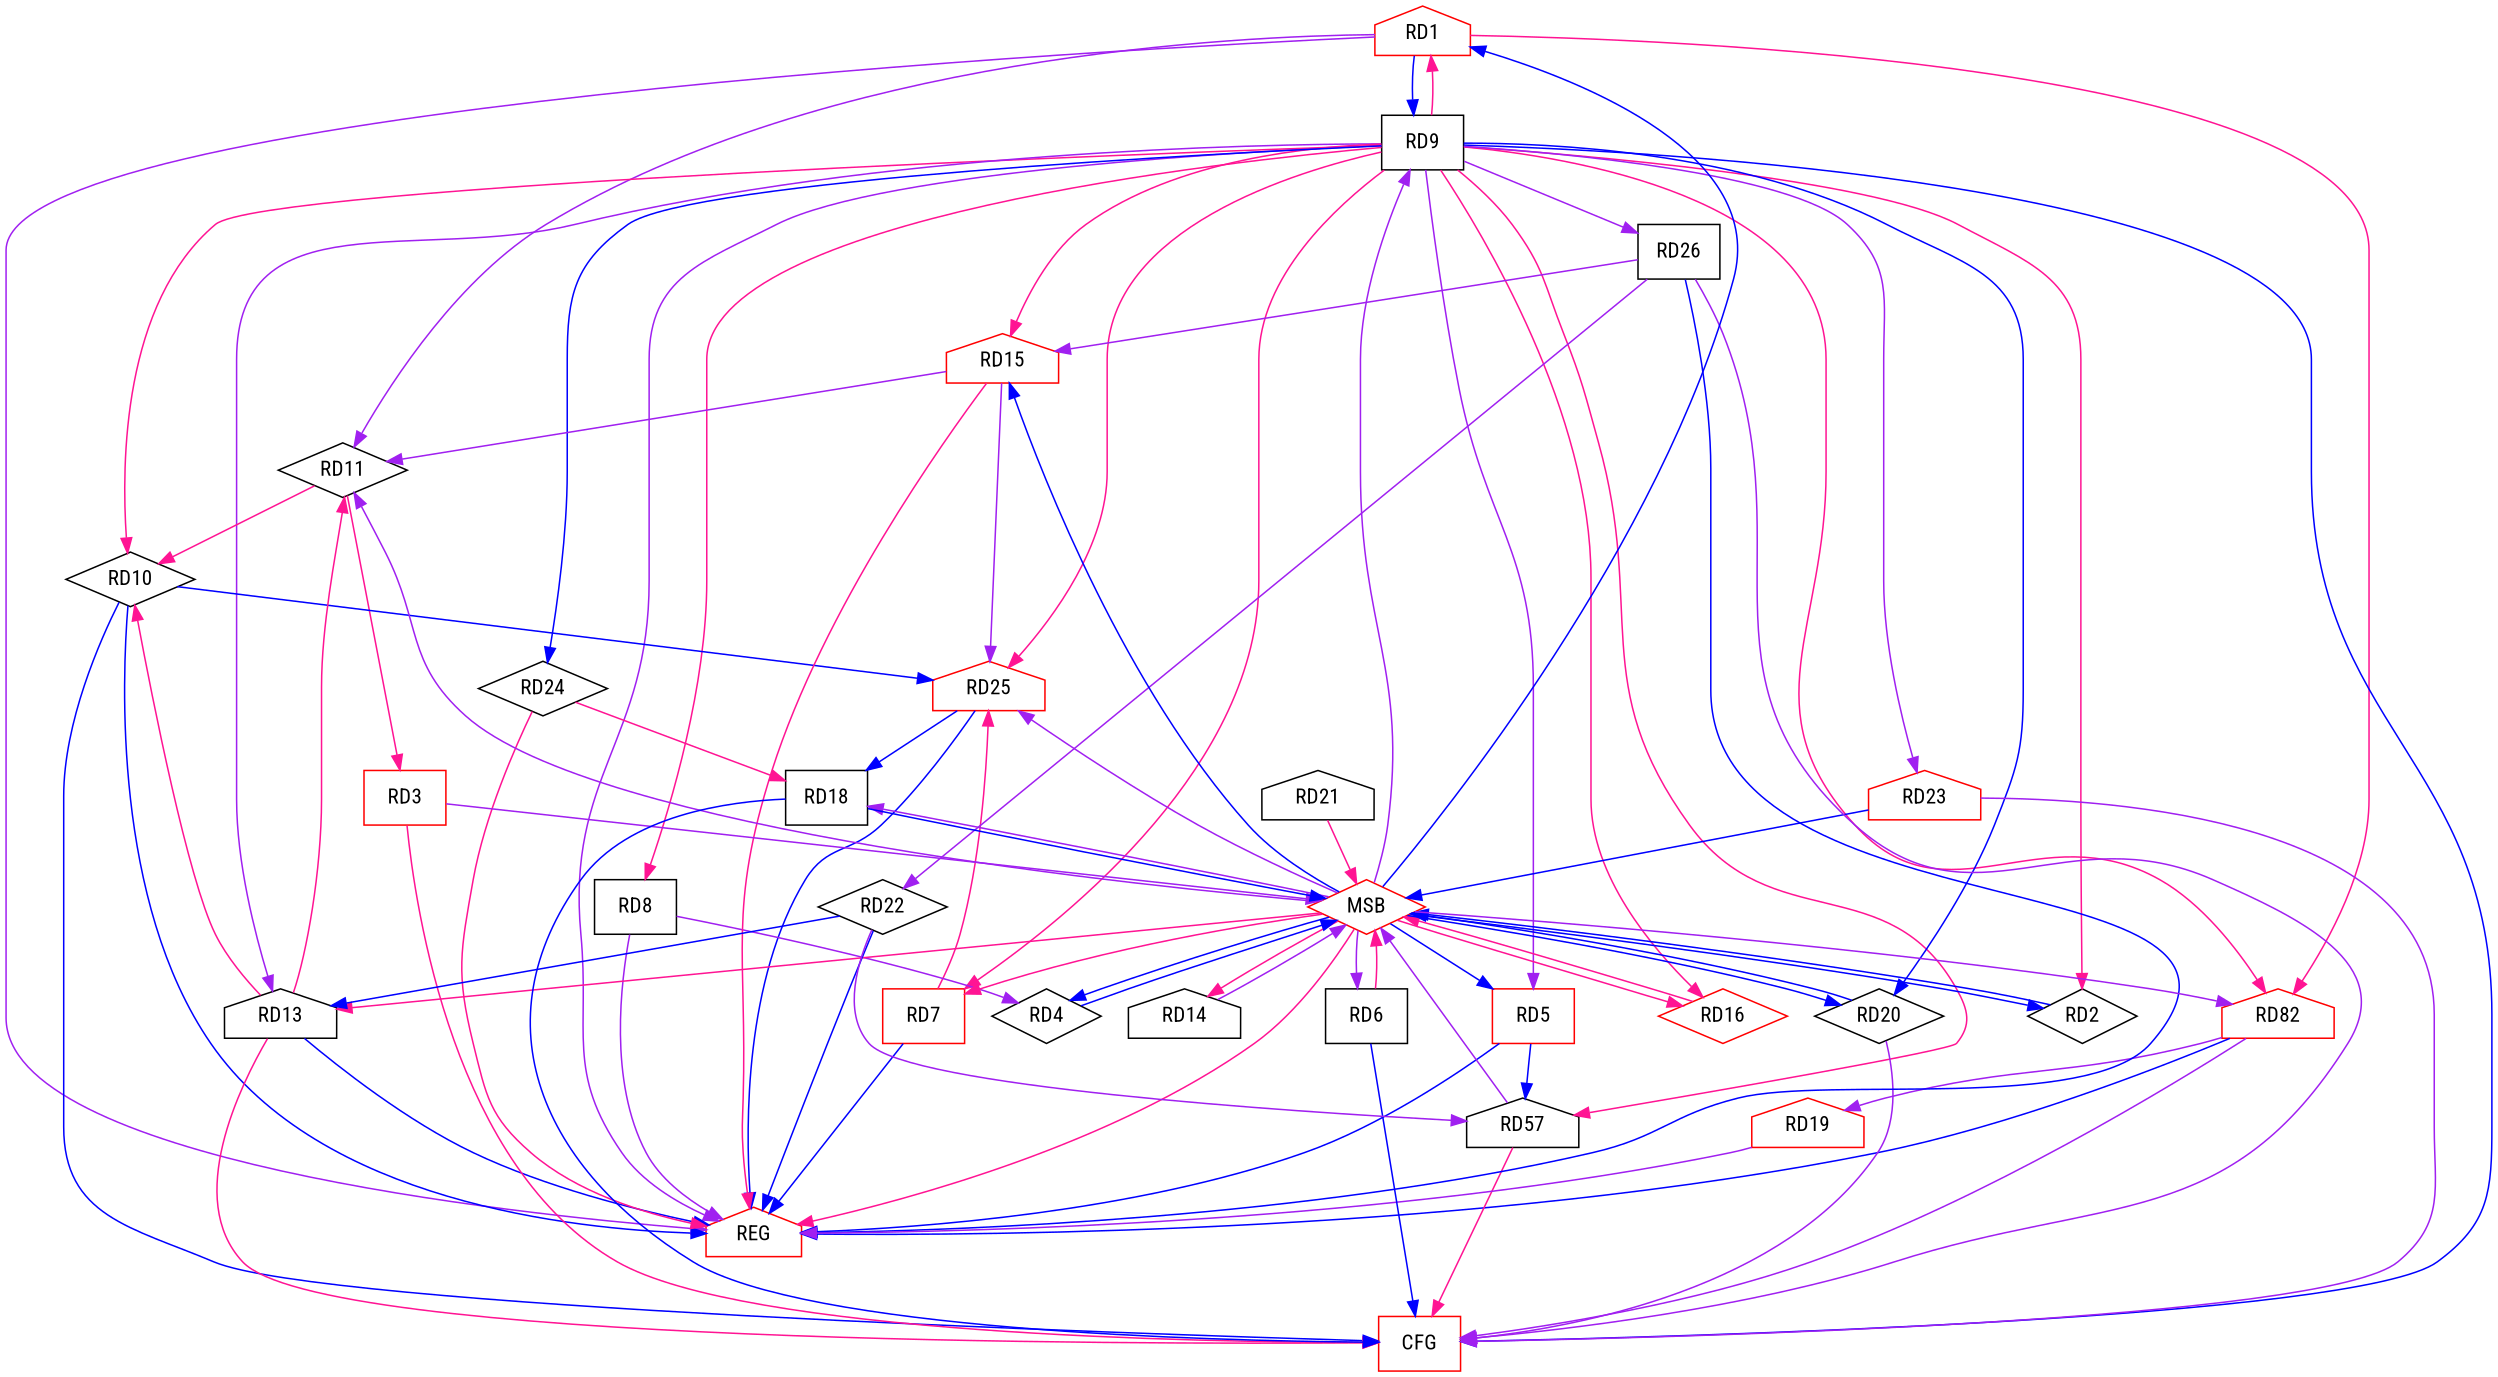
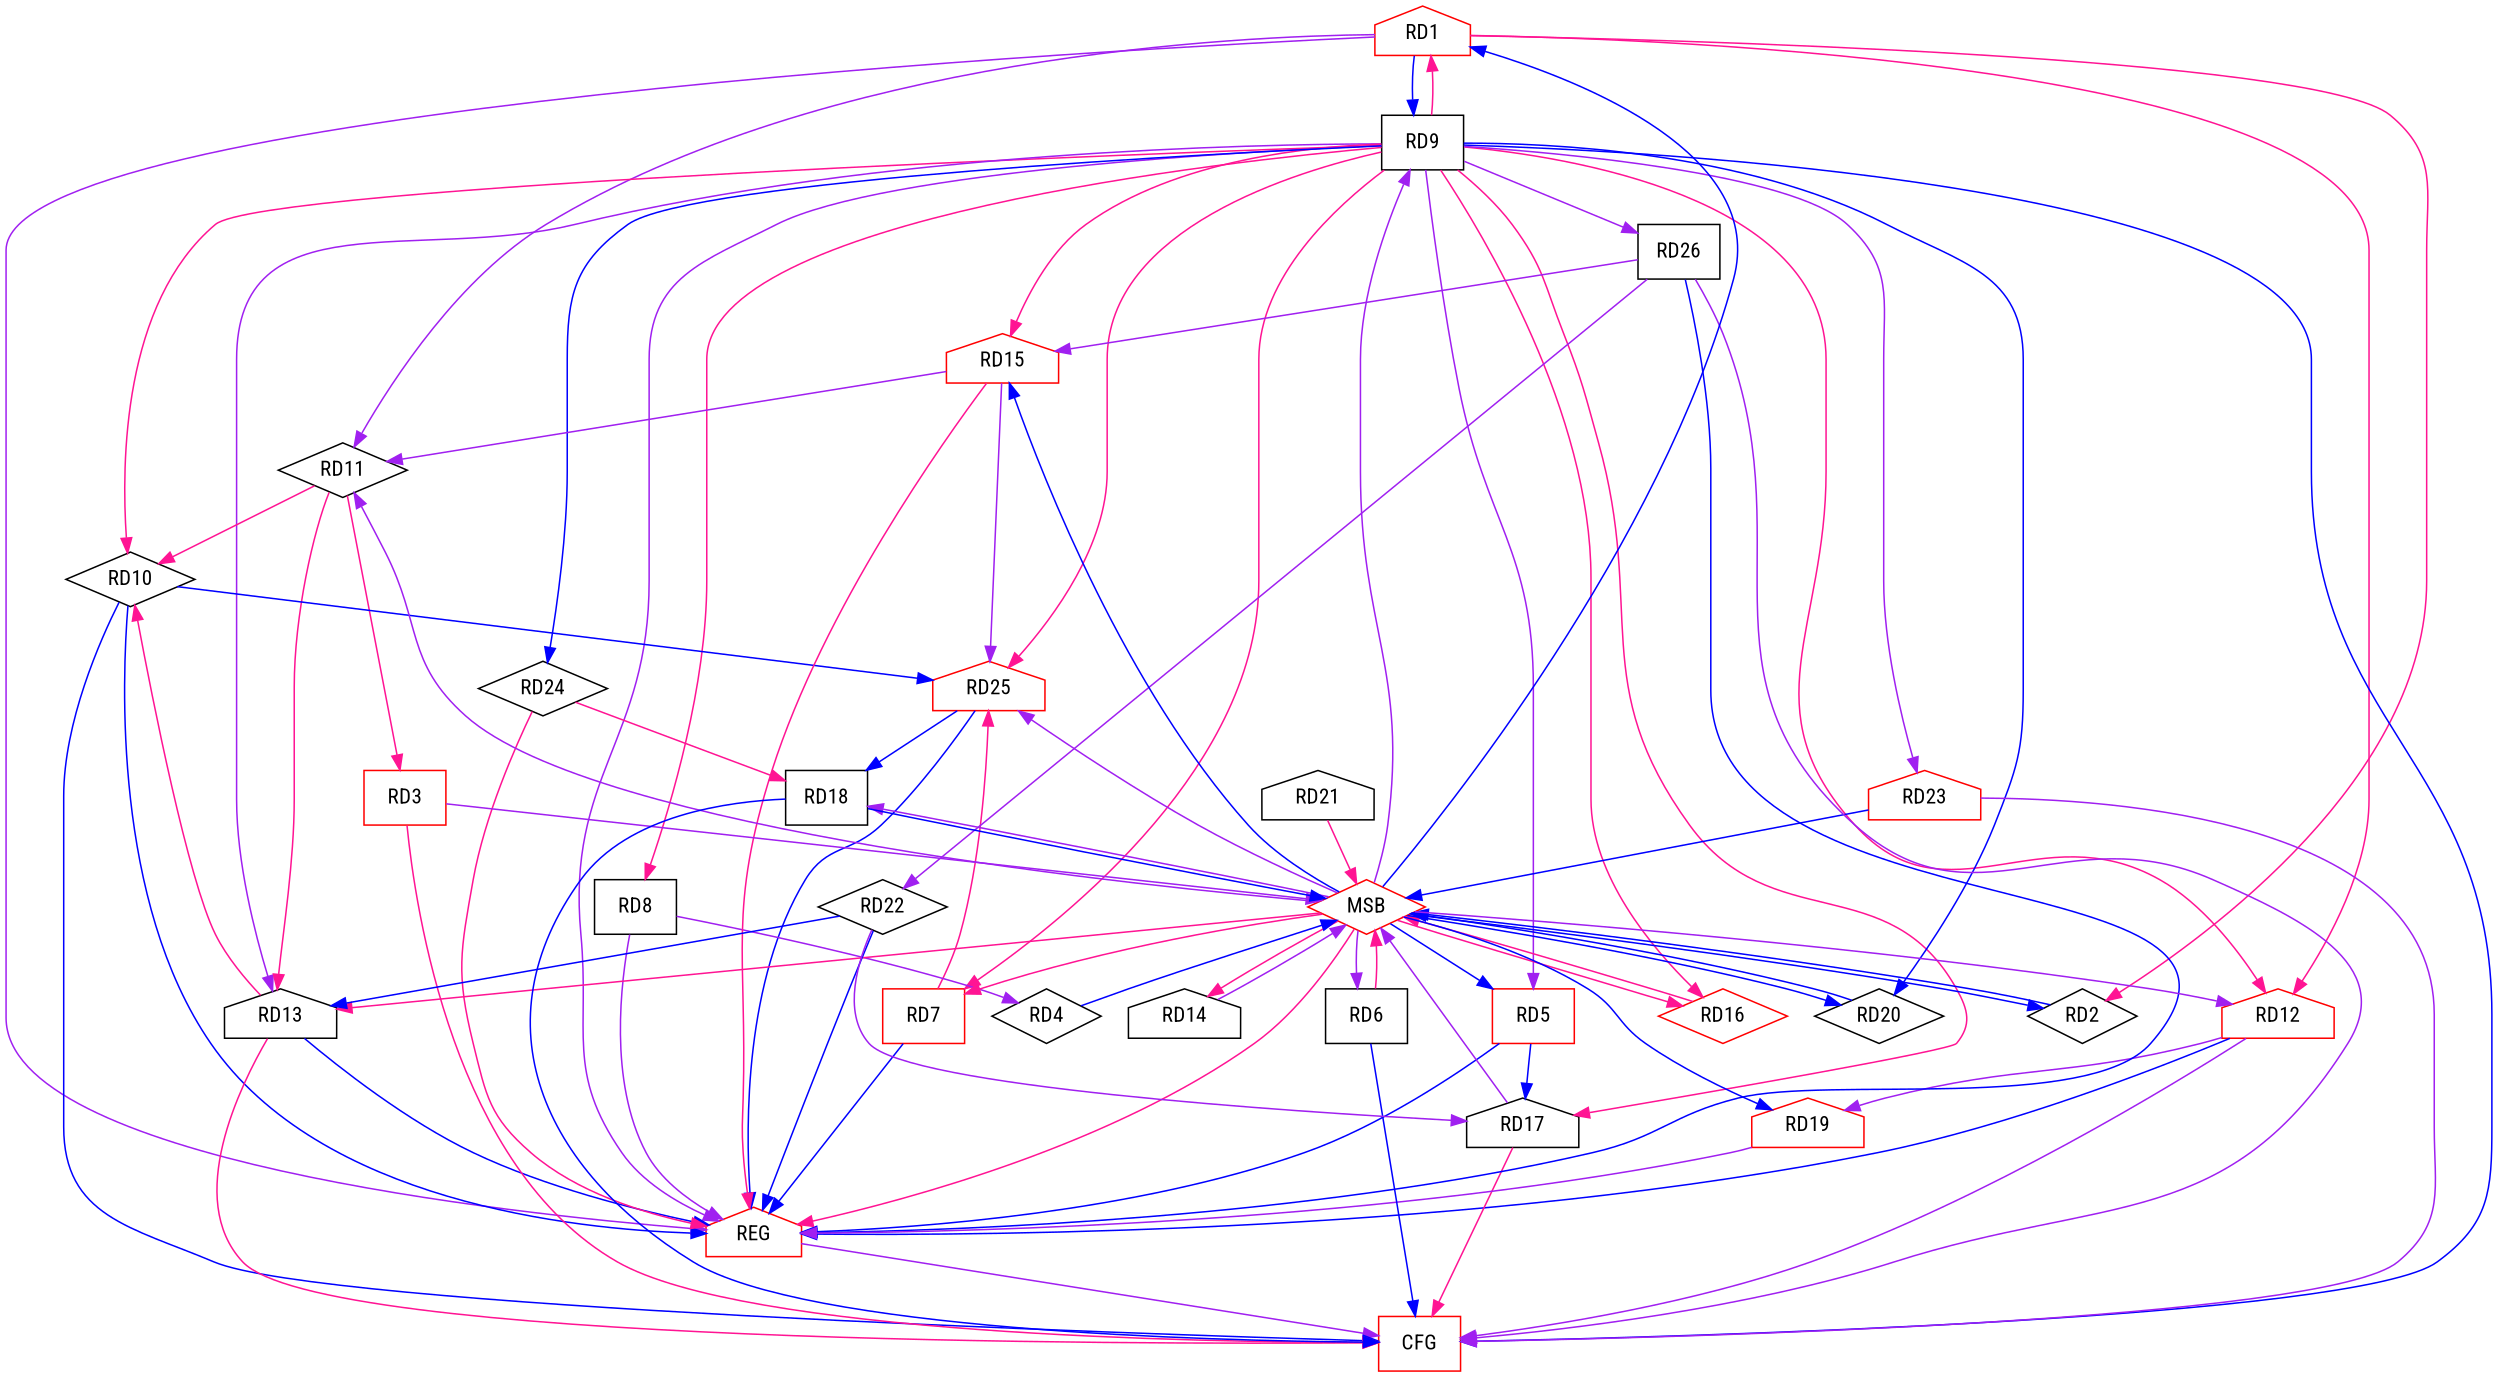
edge "RD9" -> "RD2": now "RD1" -> "RD2"
edge "RD13" -> "RD11": reversed
edge "MSB" -> "RD4": now "MSB" -> "RD19"
node "RD82": label "RD82" -> "RD12"
node "RD57": label "RD57" -> "RD17"
edge "RD20" -> "CFG": now "REG" -> "CFG"
